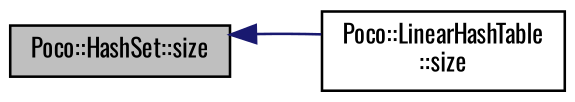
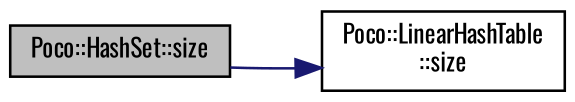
edge "Poco::LinearHashTable ::size" -> "Poco::HashSet::size": reversed
